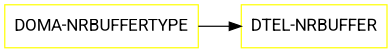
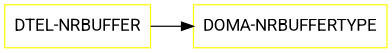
edge "DOMA-NRBUFFERTYPE" -> "DTEL-NRBUFFER": reversed
